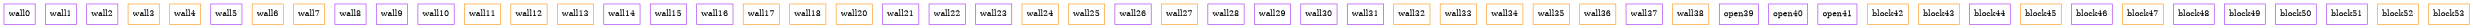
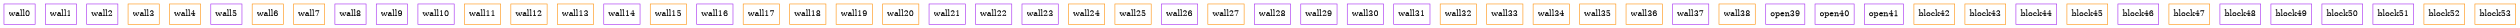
node "wall15": color purple -> darkorange
node "wall19": added
